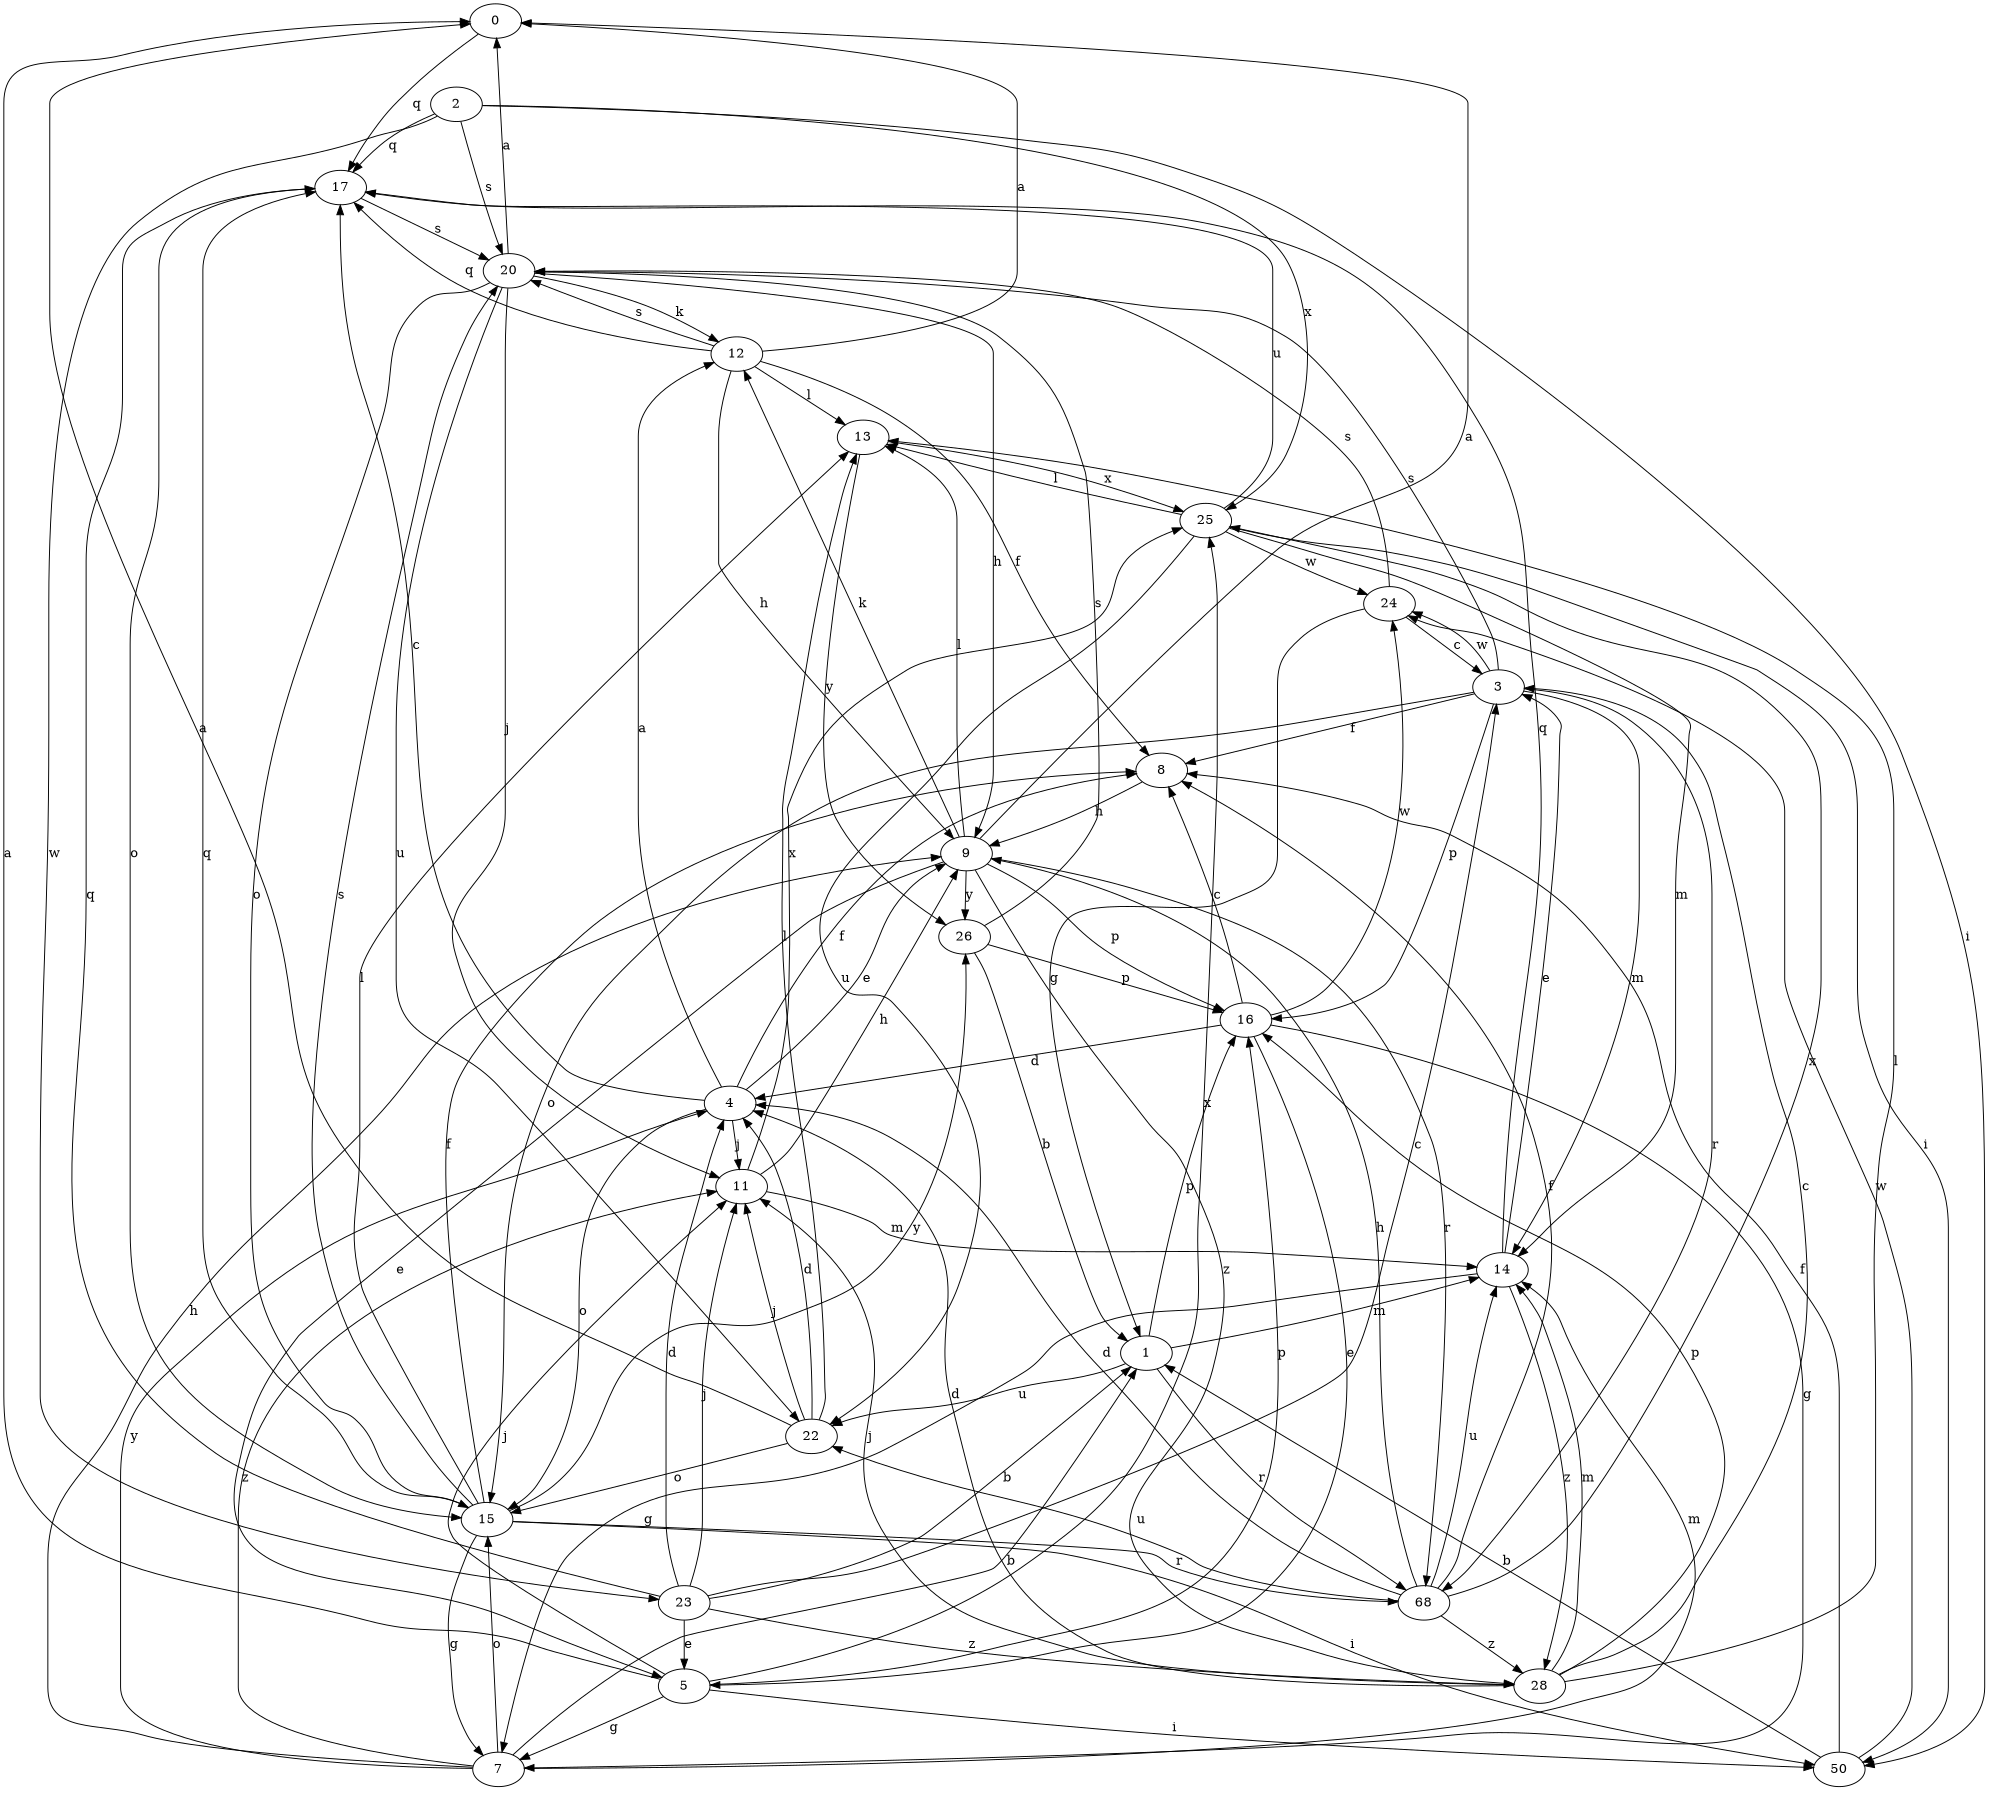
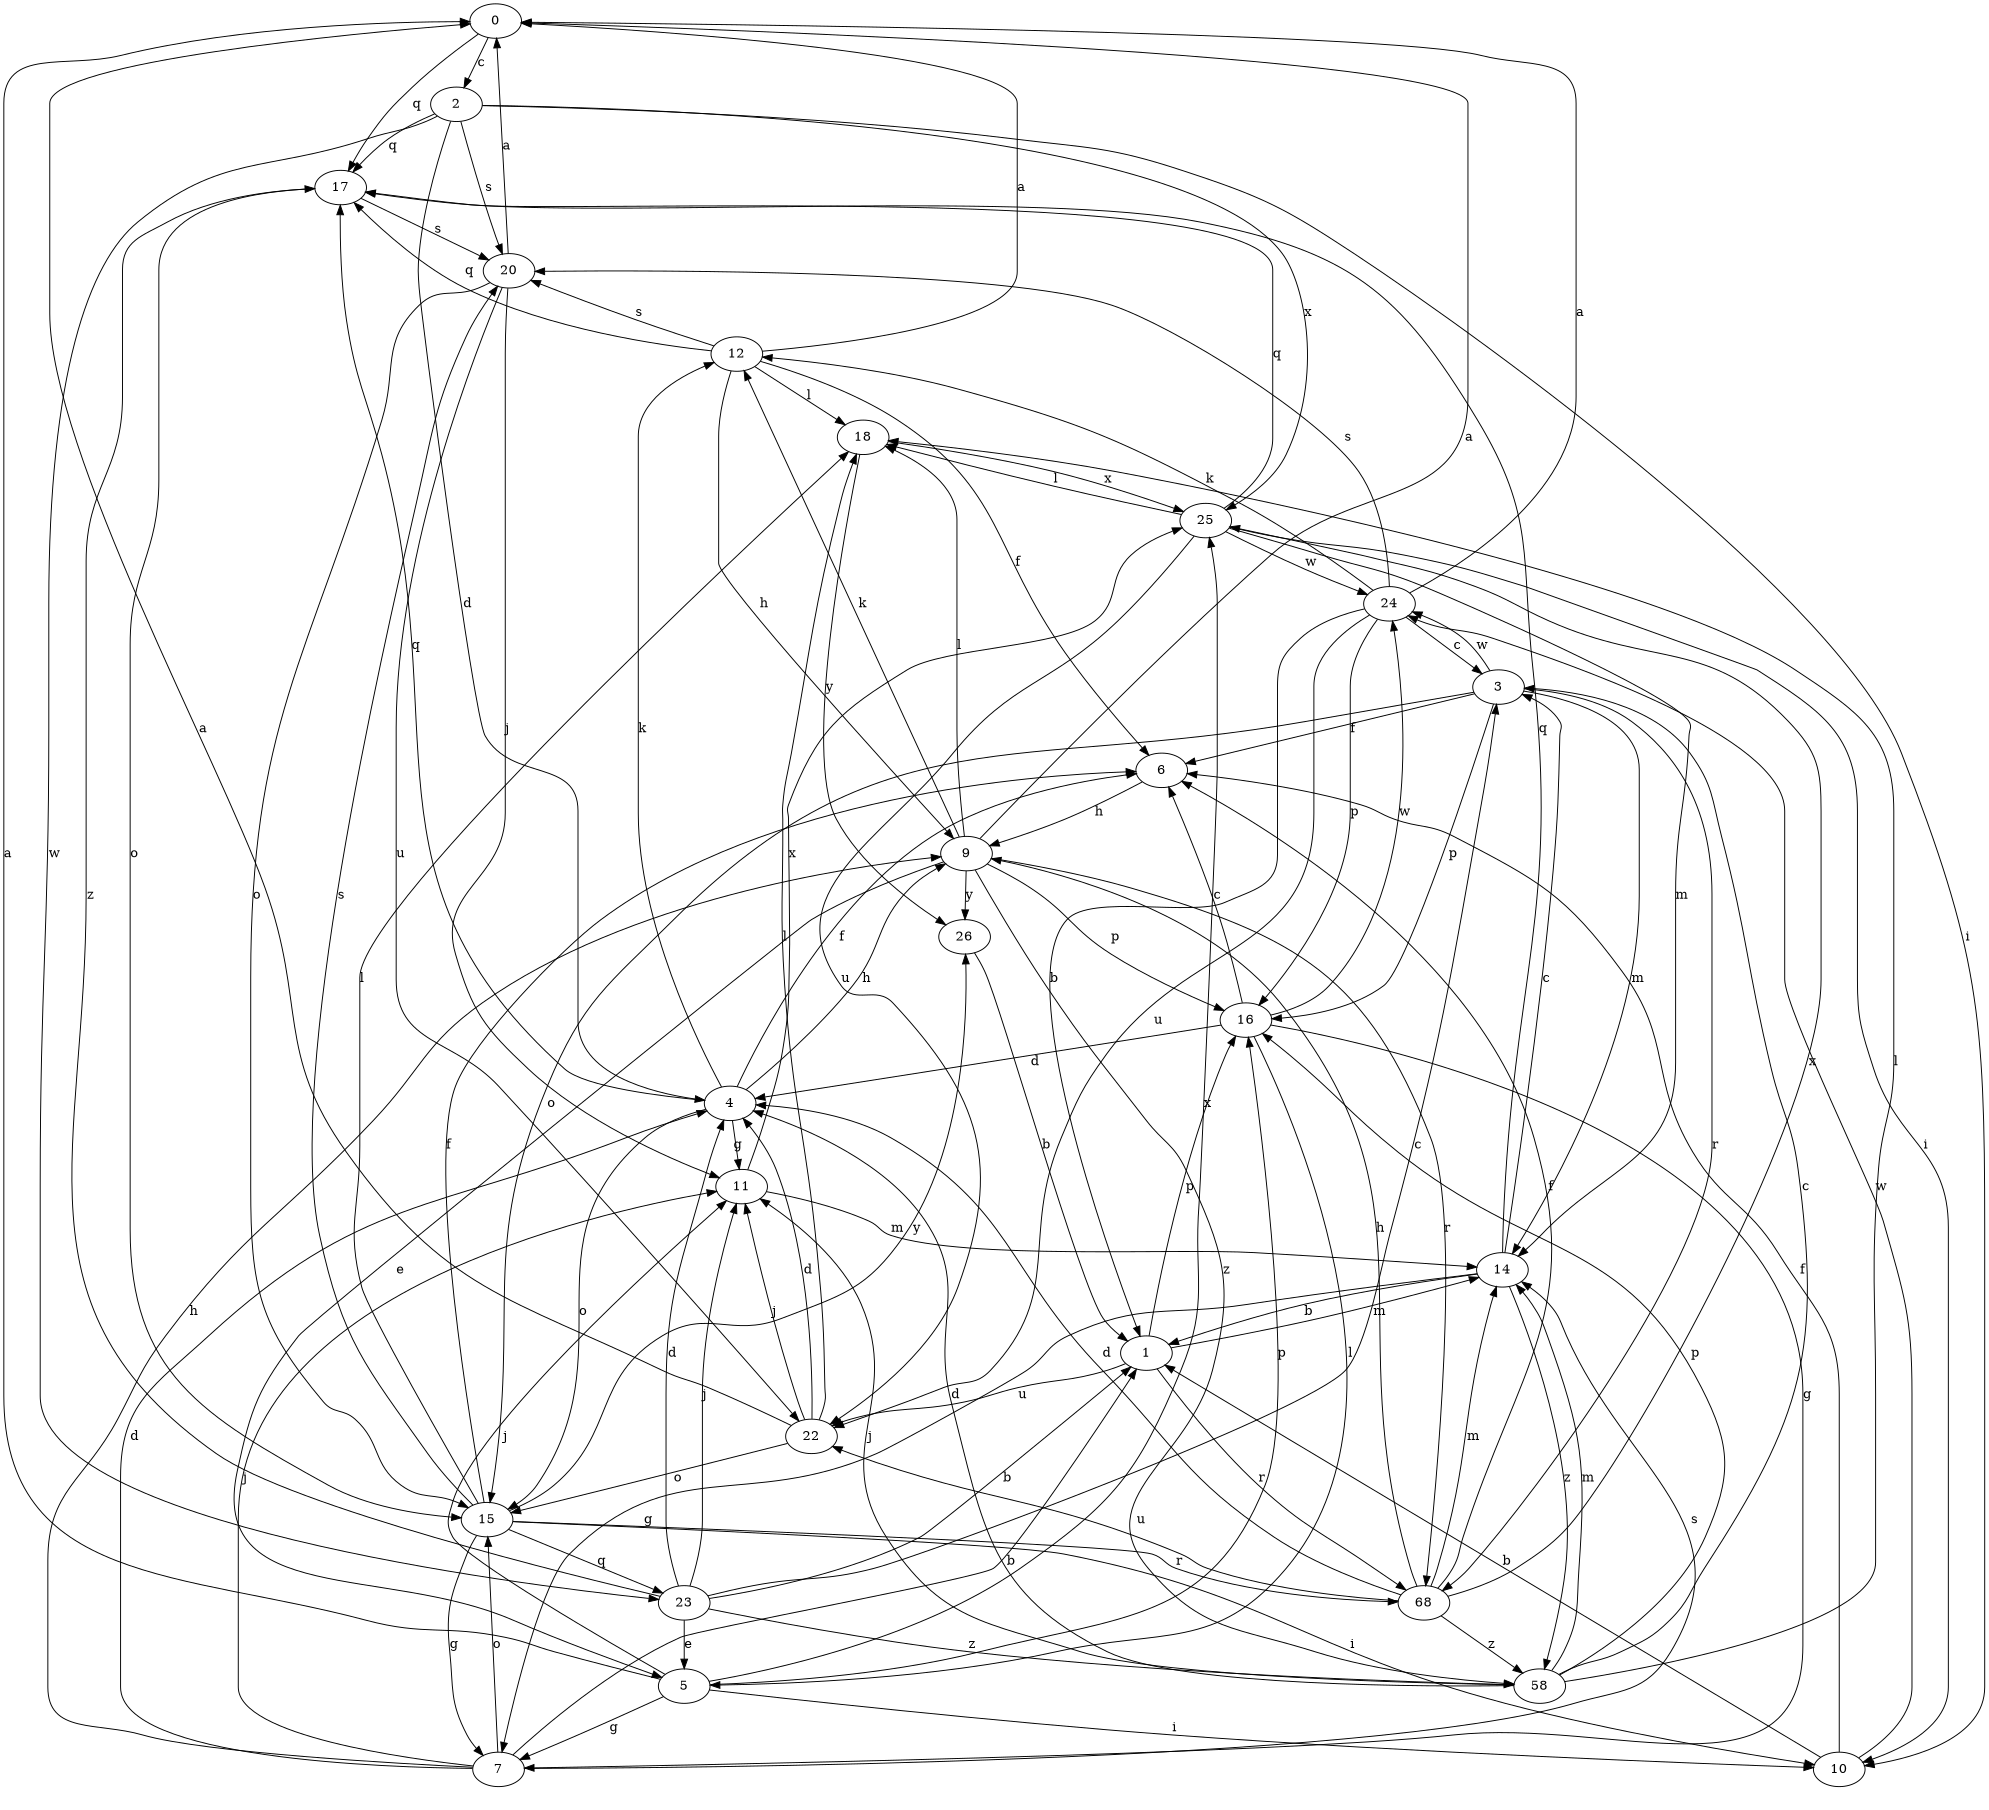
edge "24" -> "0": added, label "a"
edge "0" -> "2": added, label "c"
edge "20" -> "12": now "24" -> "12"
edge "3" -> "20": removed, label "s"
edge "25" -> "17": label "u" -> "q"
edge "20" -> "9": removed, label "h"
edge "26" -> "20": removed, label "s"
node "13": label "13" -> "18"
edge "4" -> "17": label "c" -> "q"
edge "2" -> "4": added, label "d"
edge "4" -> "12": label "a" -> "k"
node "8": label "8" -> "6"
edge "15" -> "17": now "15" -> "23"
edge "23" -> "17": label "q" -> "z"
edge "26" -> "16": now "24" -> "16"
edge "4" -> "9": label "e" -> "h"
edge "24" -> "1": label "g" -> "b"
edge "14" -> "3": label "e" -> "c"
edge "11" -> "9": removed, label "h"
edge "24" -> "22": added, label "u"
edge "4" -> "11": label "j" -> "g"
edge "14" -> "1": added, label "b"
edge "16" -> "5": label "e" -> "l"
edge "7" -> "4": label "y" -> "d"
edge "68" -> "14": label "u" -> "m"
edge "7" -> "11": label "z" -> "j"
edge "7" -> "14": label "m" -> "s"
node "28": label "28" -> "58"
node "50": label "50" -> "10"
